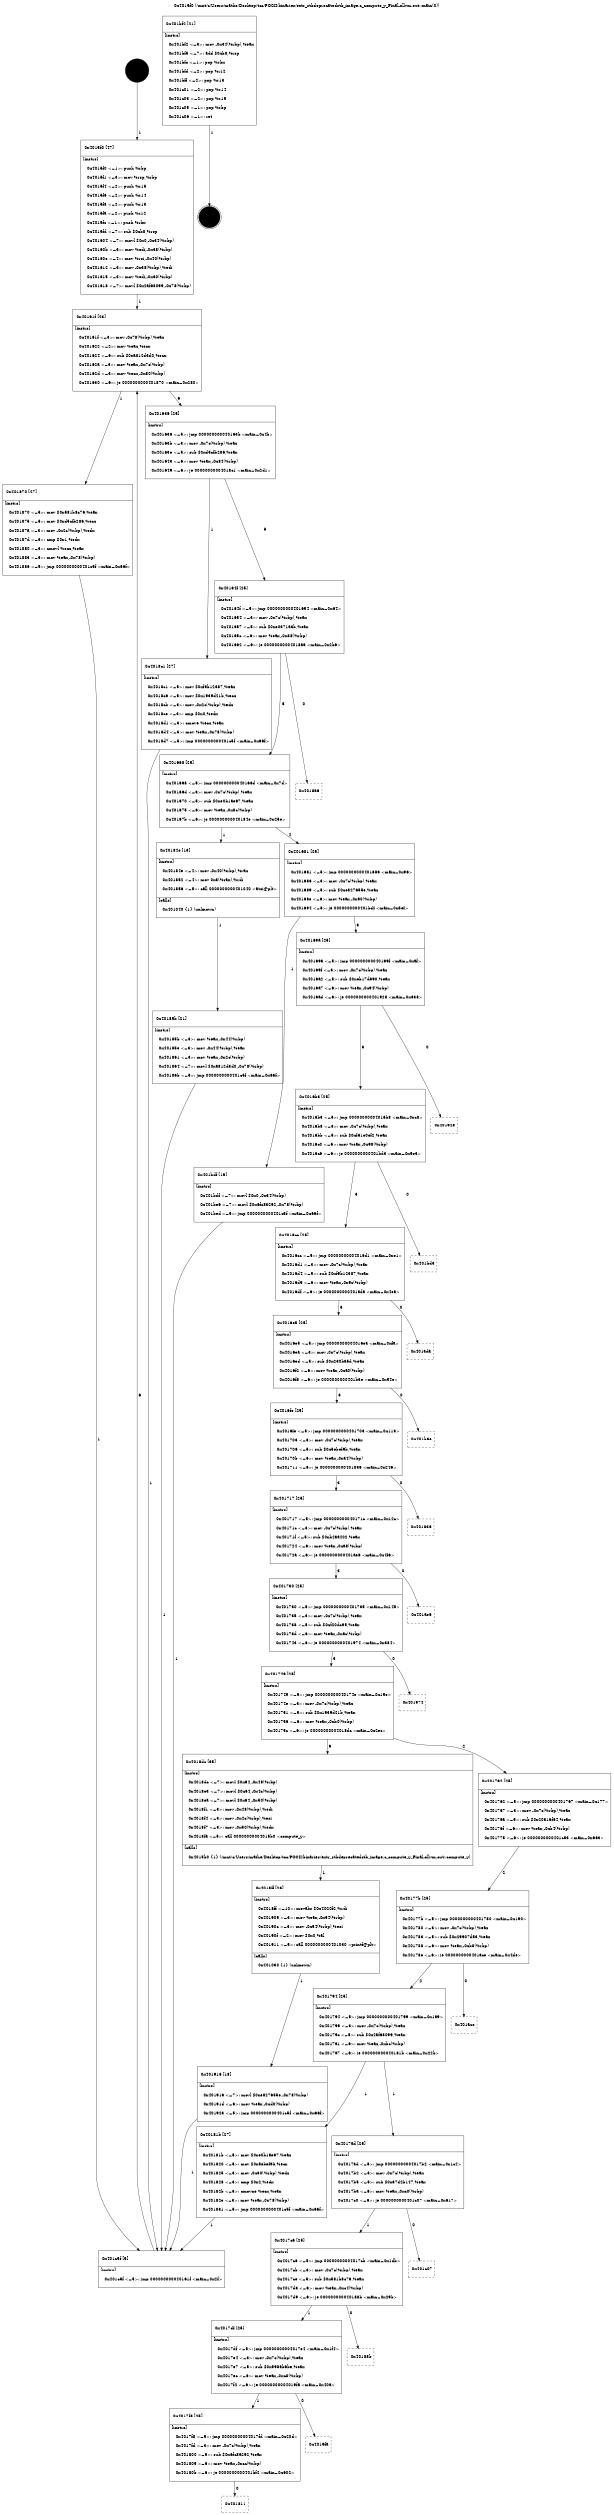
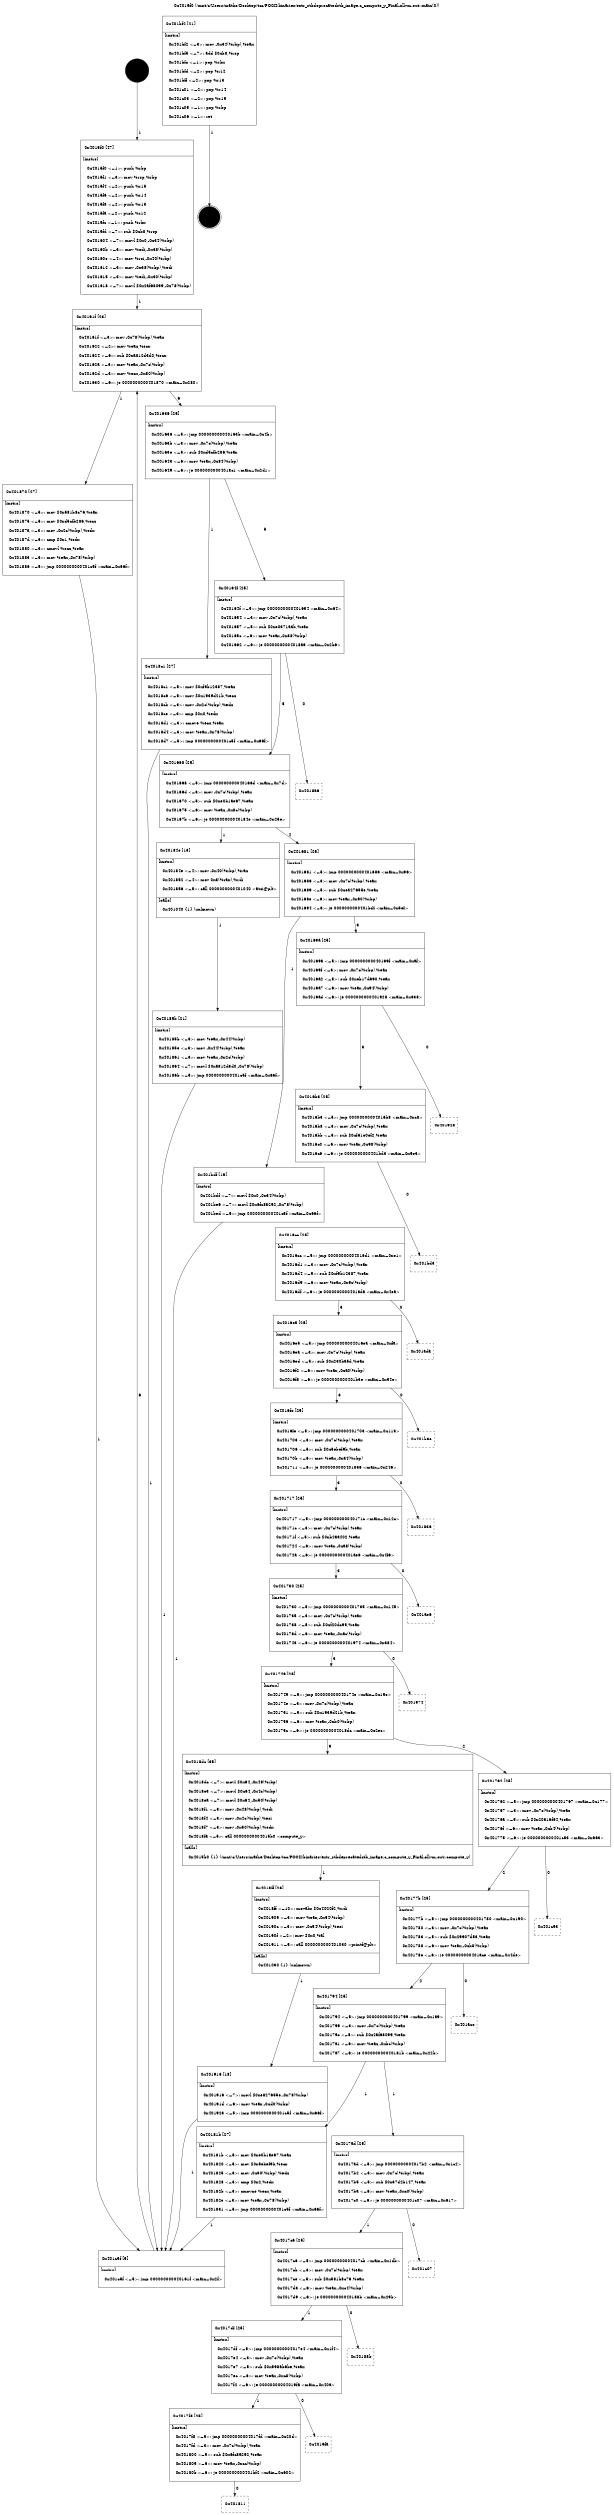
edge "0x4016b3 [25]" -> "0x4016cc [25]": removed, label "3"
node "0x401c53": added
